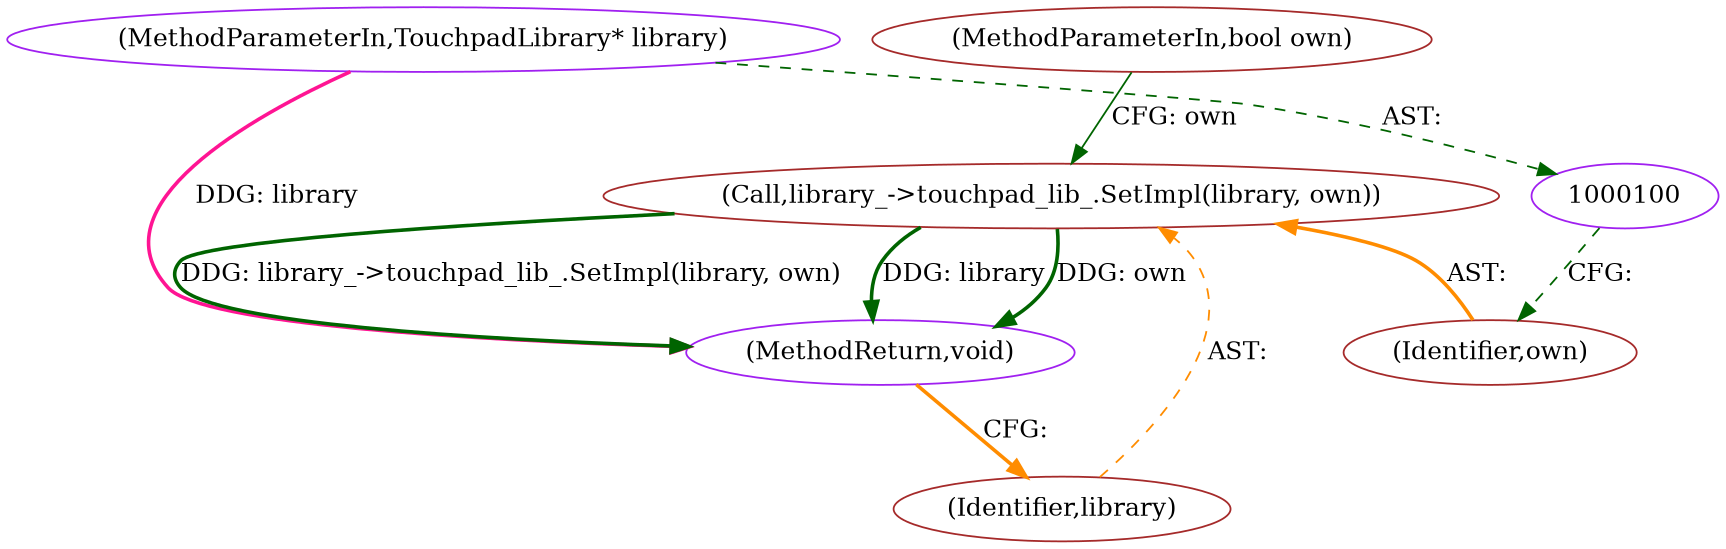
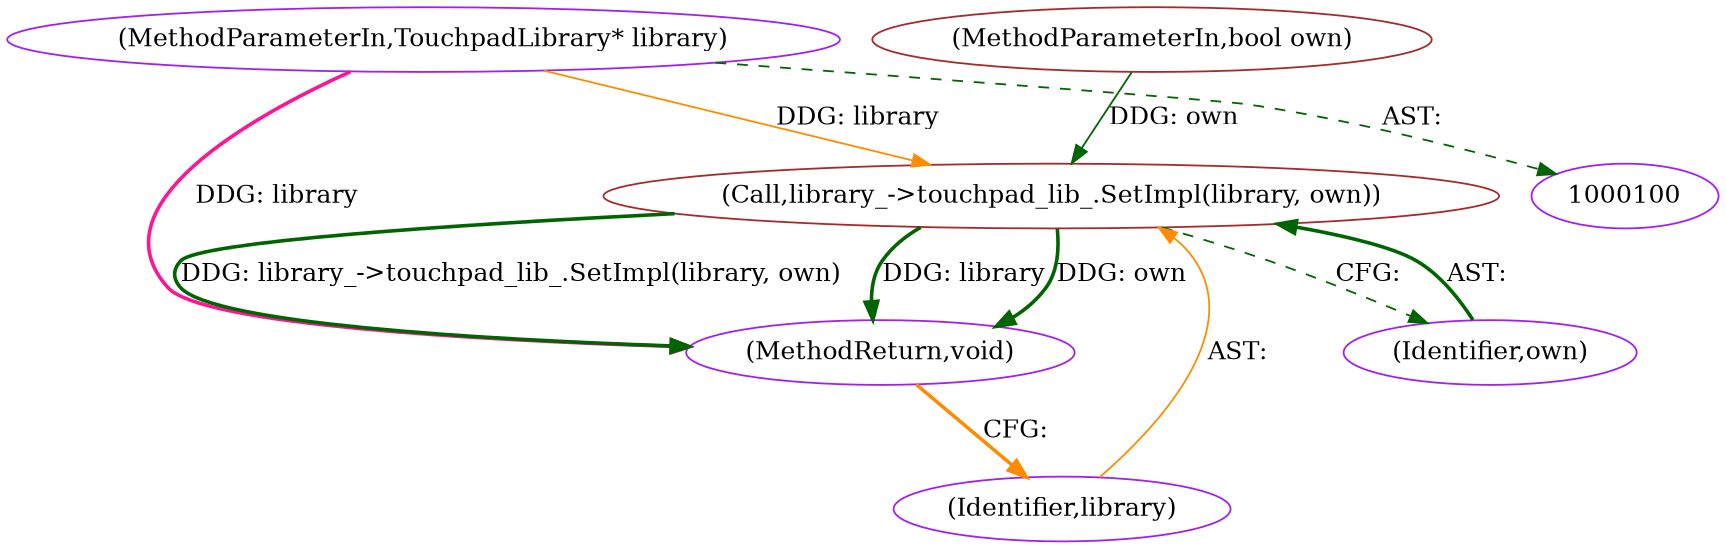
edge "(MethodParameterIn,TouchpadLibrary* library)" -> "(Call,library_->touchpad_lib_.SetImpl(library, own))": added, label "DDG: library"
edge "(MethodParameterIn,bool own)" -> "(Call,library_->touchpad_lib_.SetImpl(library, own))": label "CFG: own" -> "DDG: own"
edge "(Identifier,own)" -> "(Call,library_->touchpad_lib_.SetImpl(library, own))": color darkorange -> darkgreen
edge "1000100" -> "(Identifier,own)": now "(Call,library_->touchpad_lib_.SetImpl(library, own))" -> "(Identifier,own)"
node "(Identifier,own)": color brown -> purple
edge "(Identifier,library)" -> "(Call,library_->touchpad_lib_.SetImpl(library, own))": style dashed -> solid
node "(Identifier,library)": color brown -> purple
